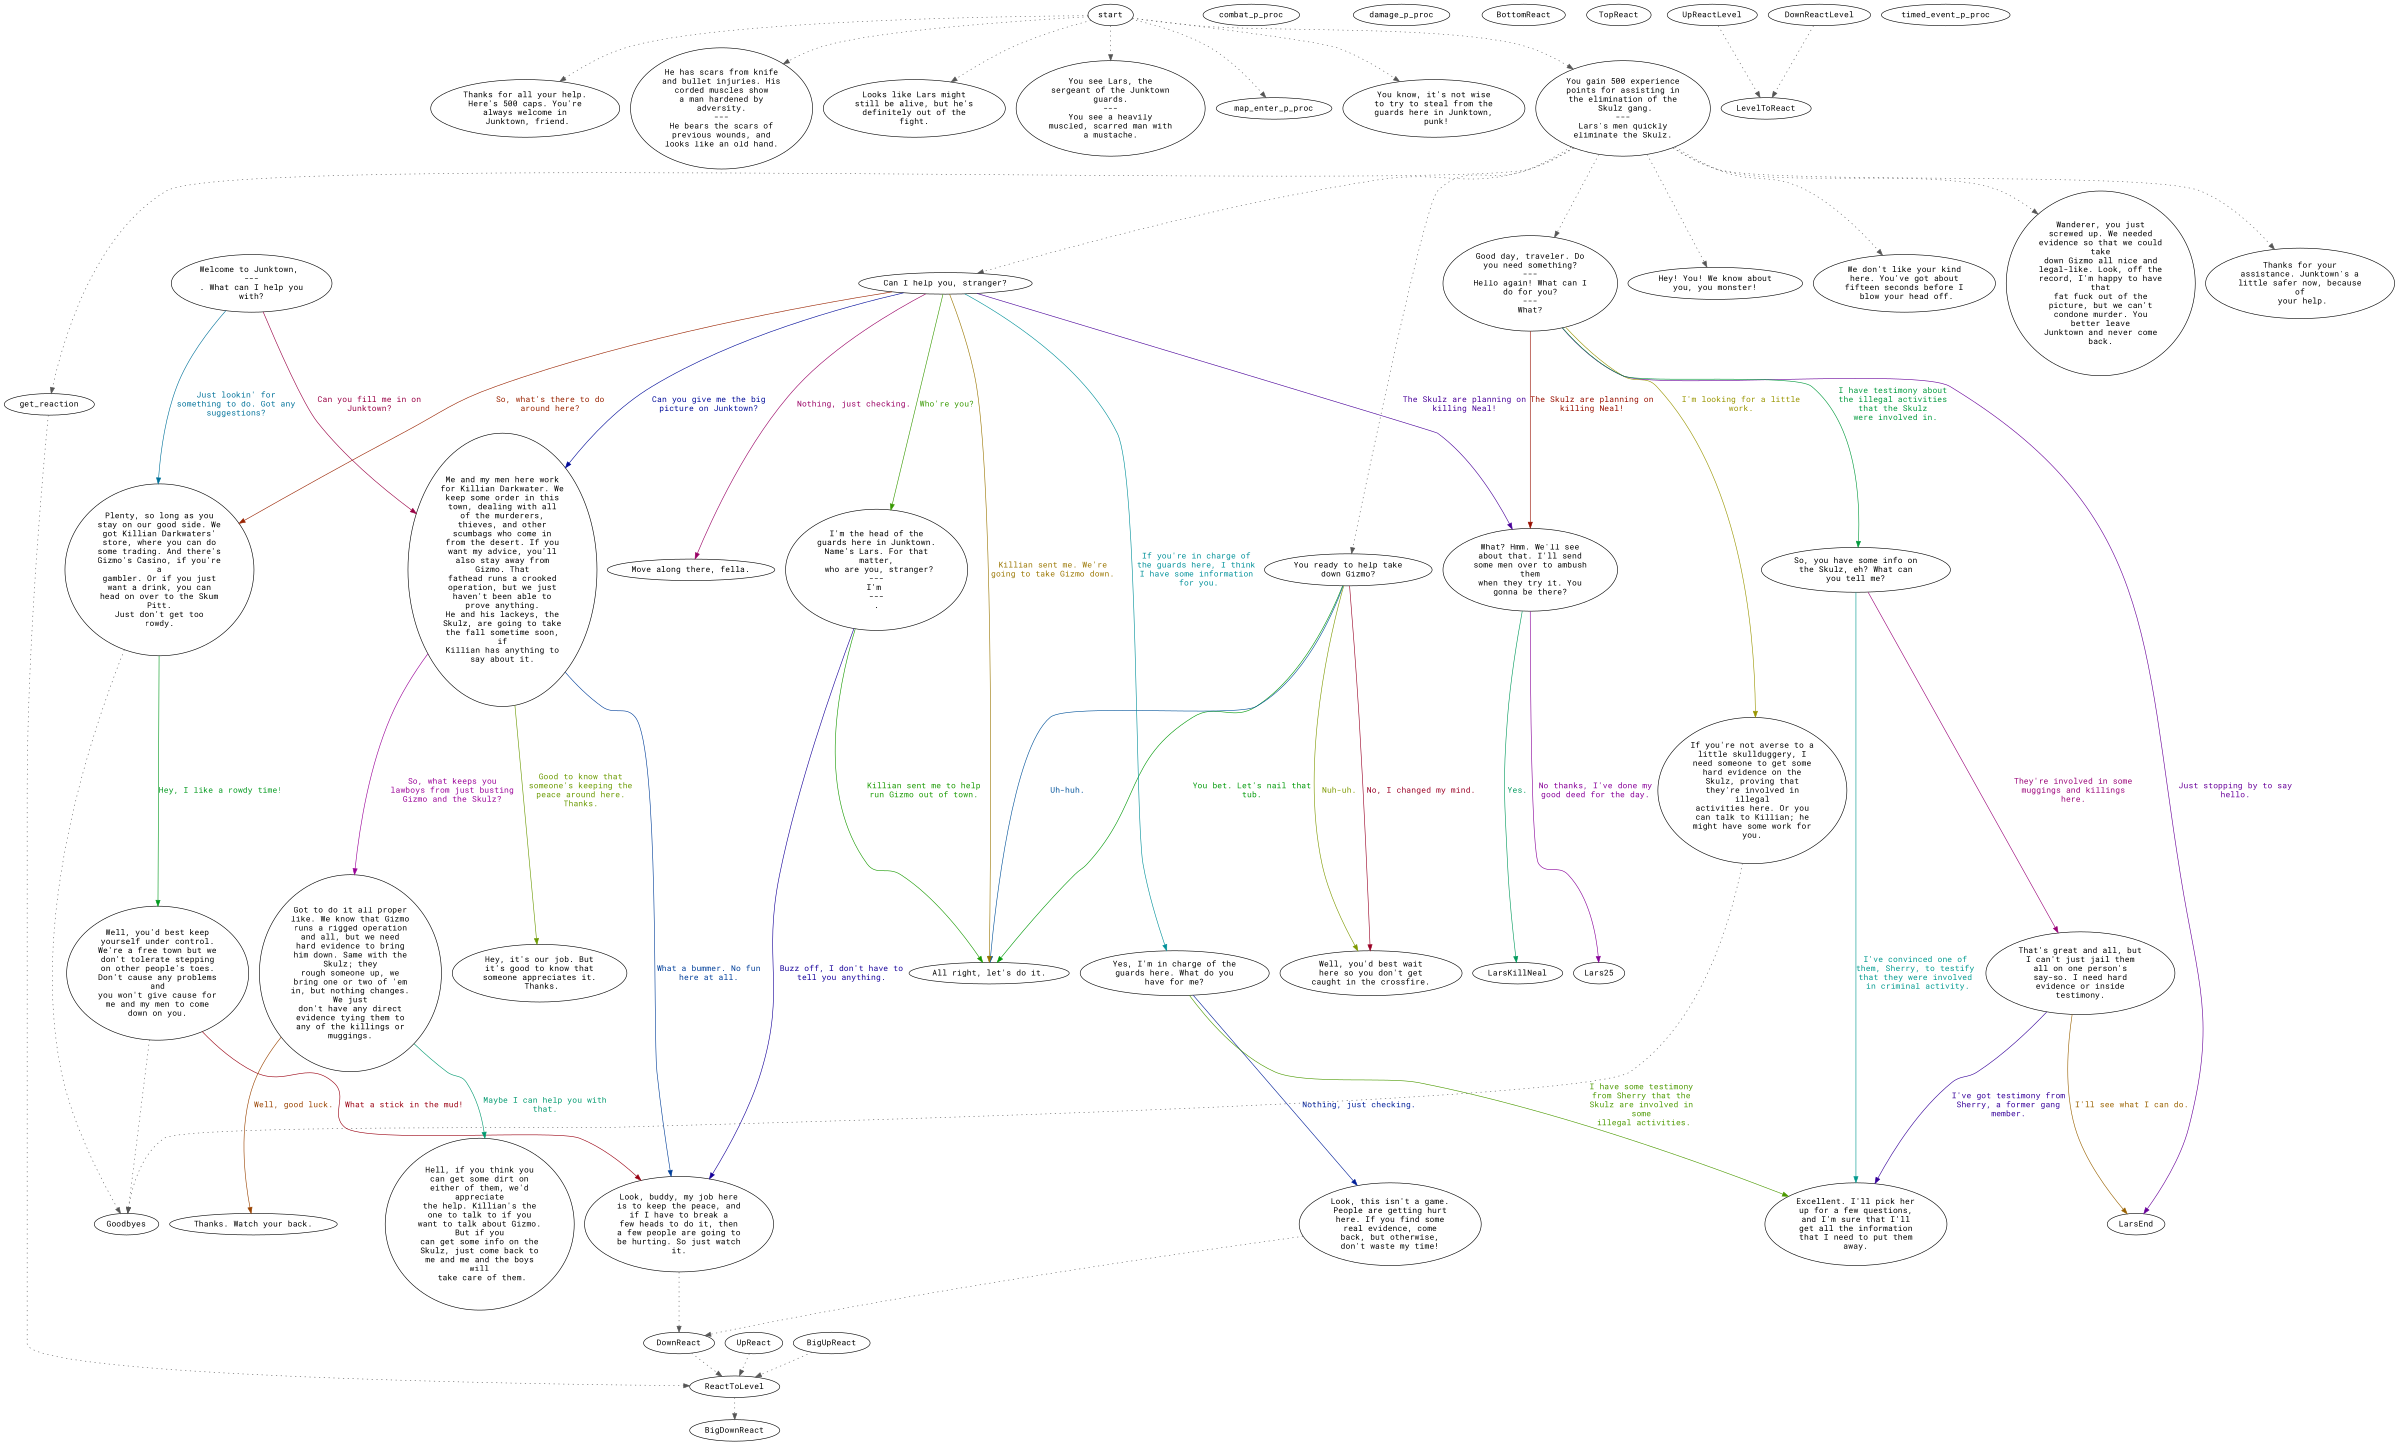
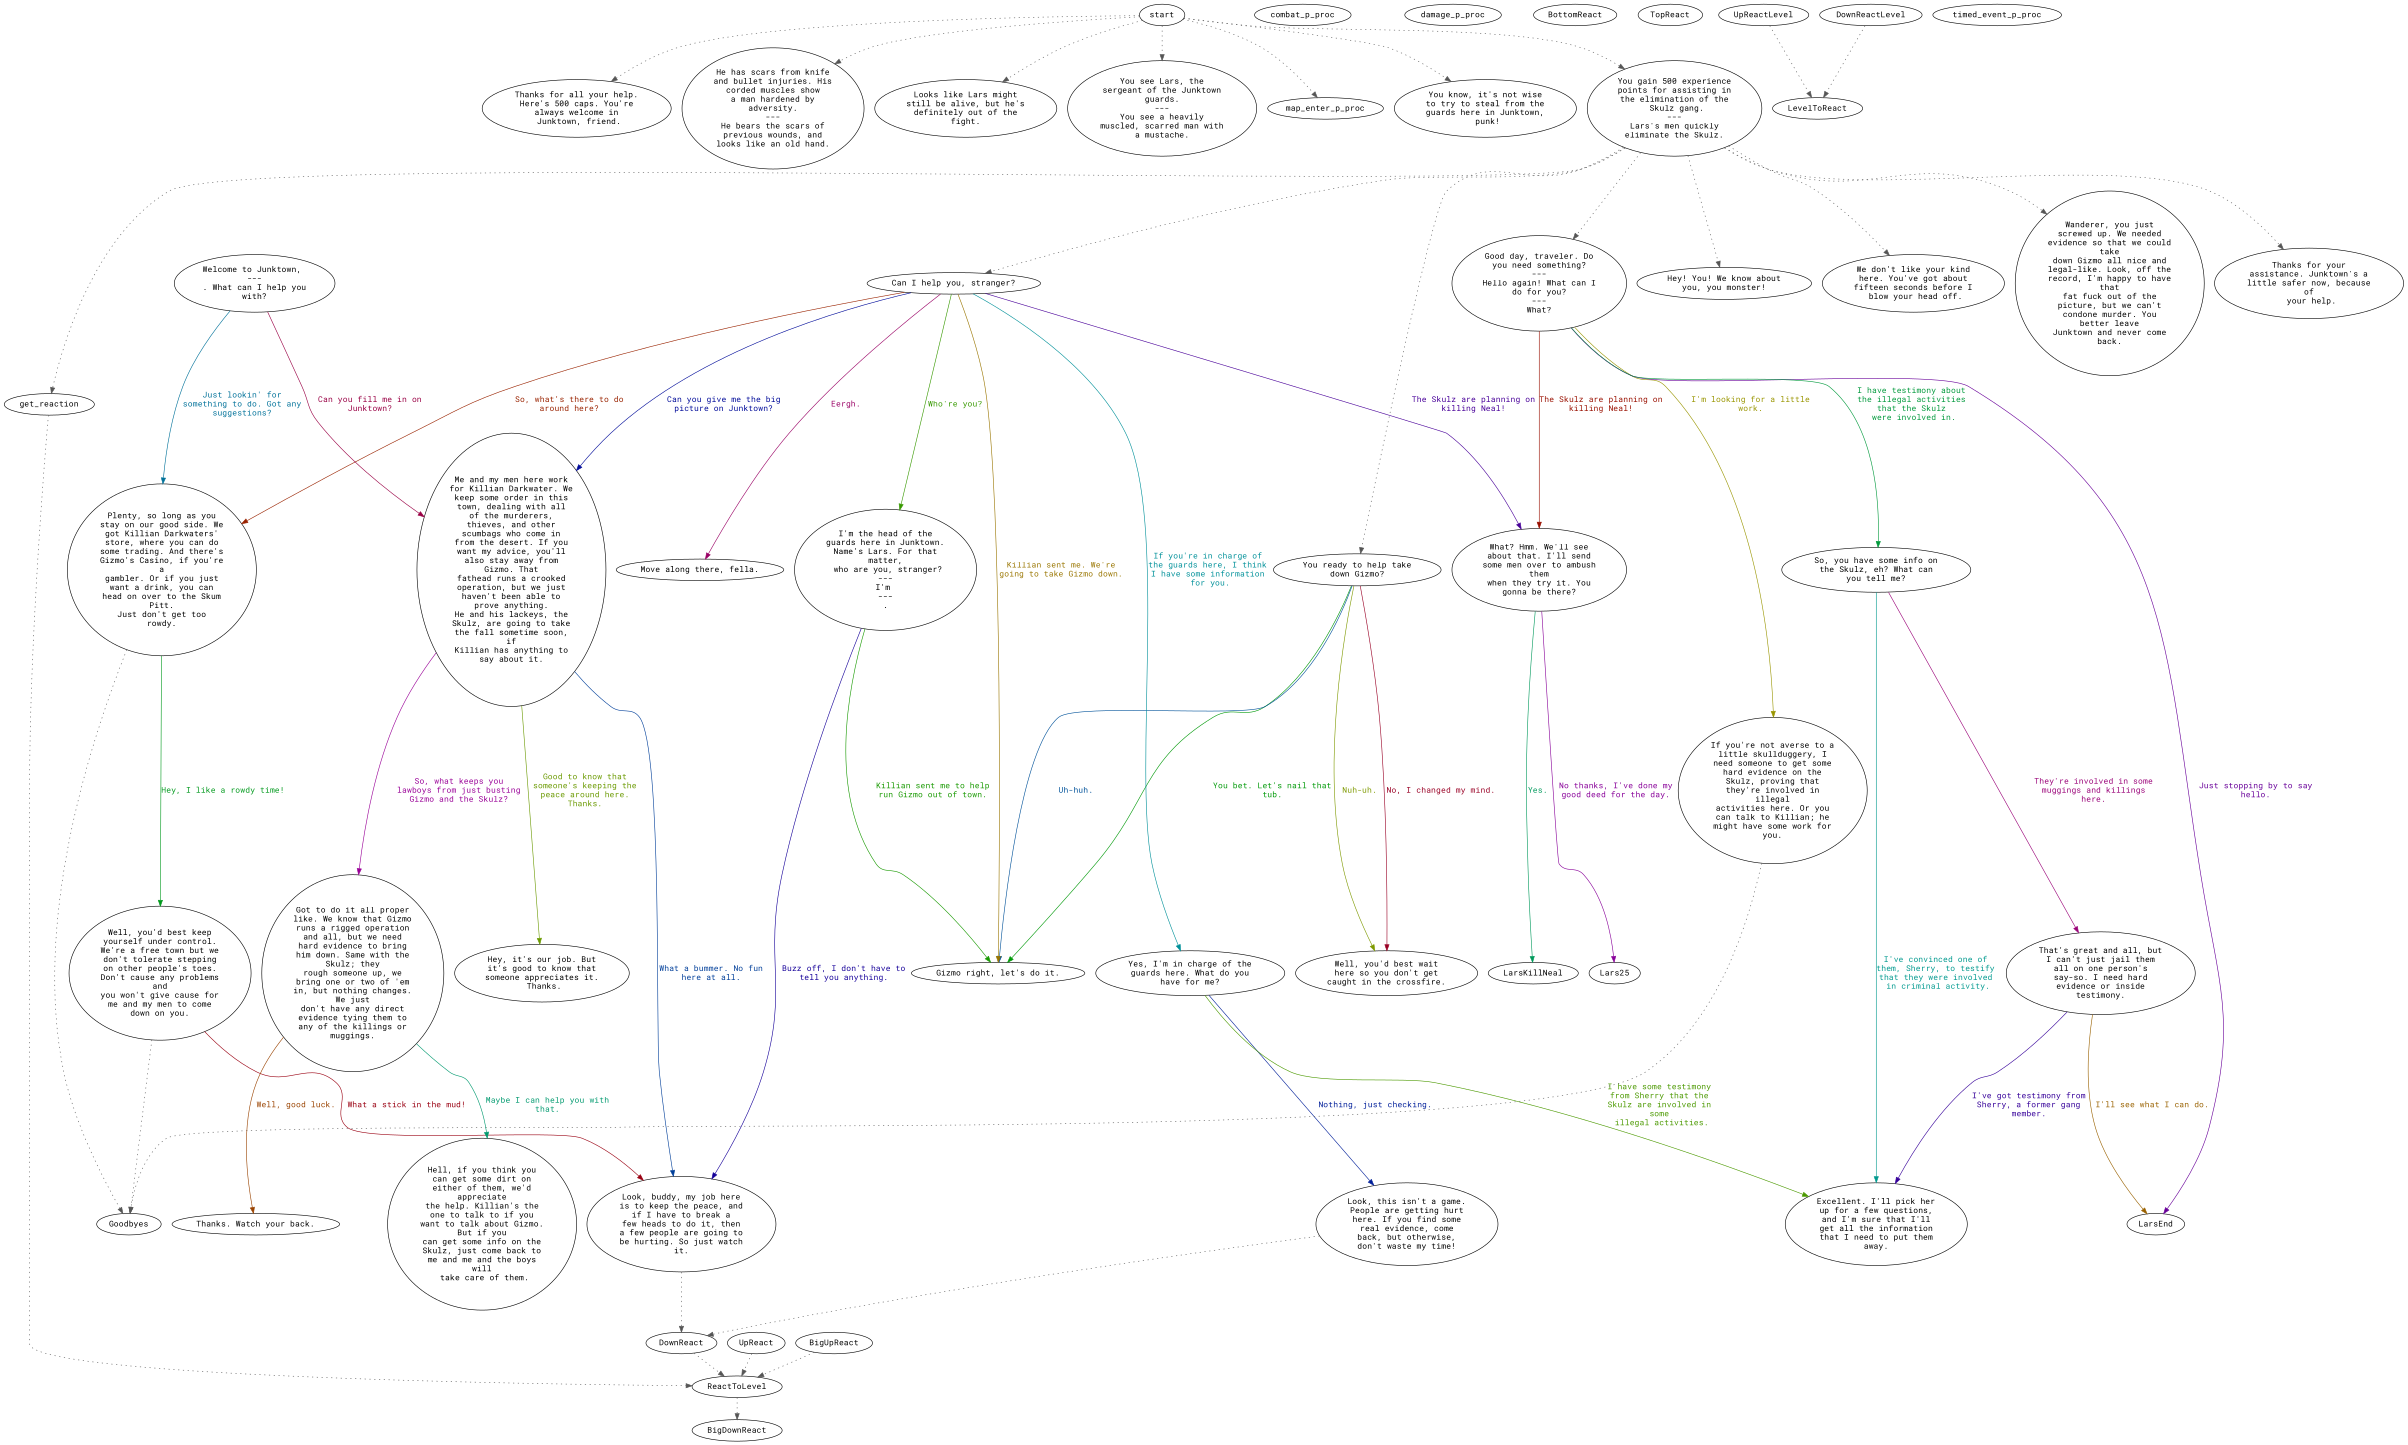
edge "Can I help you, stranger?" -> "Move along there, fella.": label "Nothing, just checking." -> "Eergh."
node "All right, let's do it.": label "All right, let's do it." -> "Gizmo right, let's do it."
